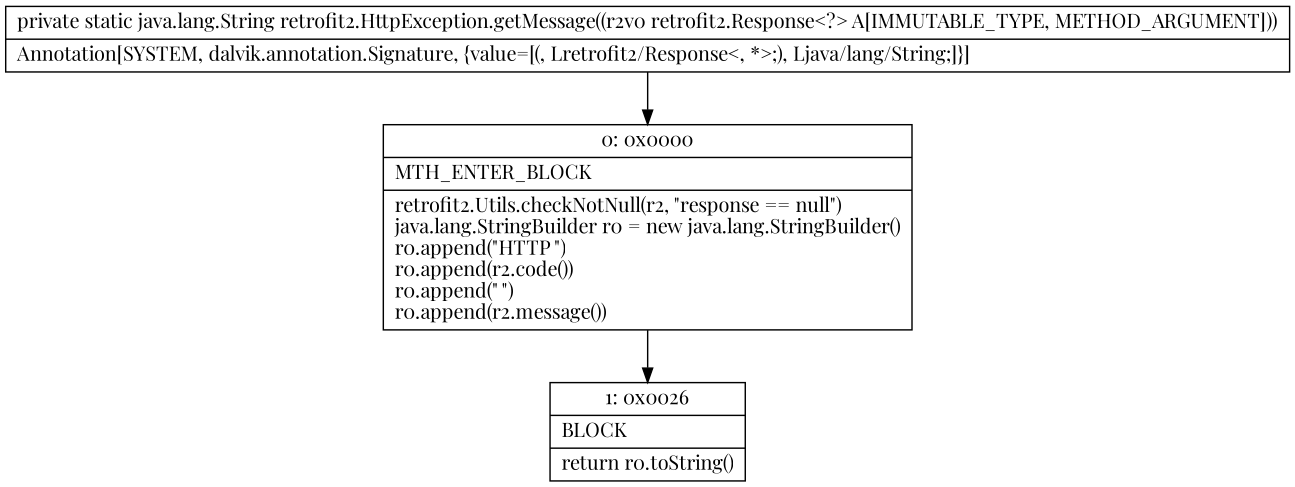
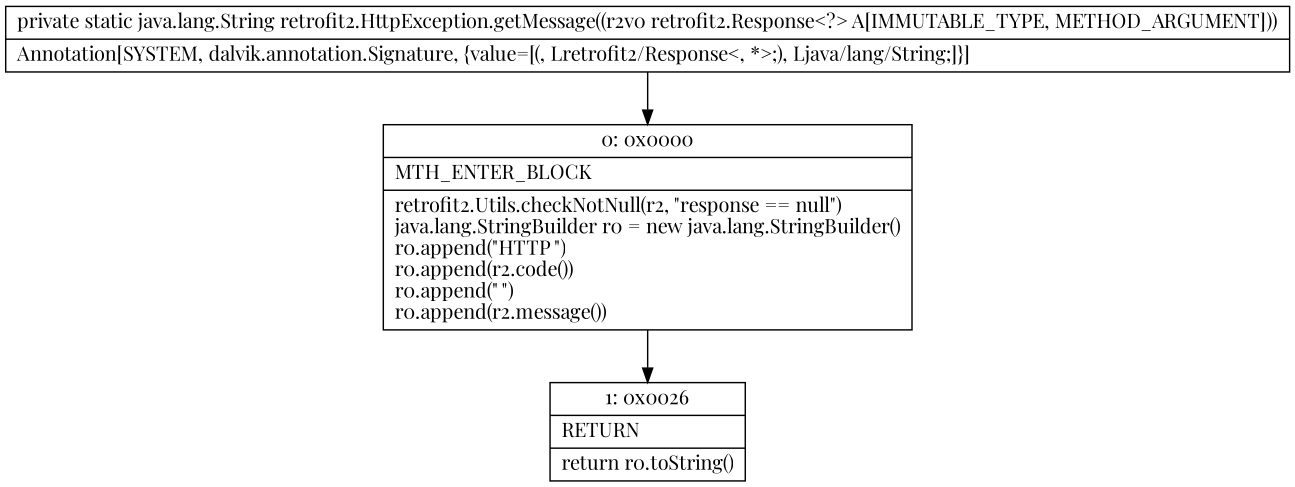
node "1: 0x0026": text "BLOCK" -> "RETURN"
